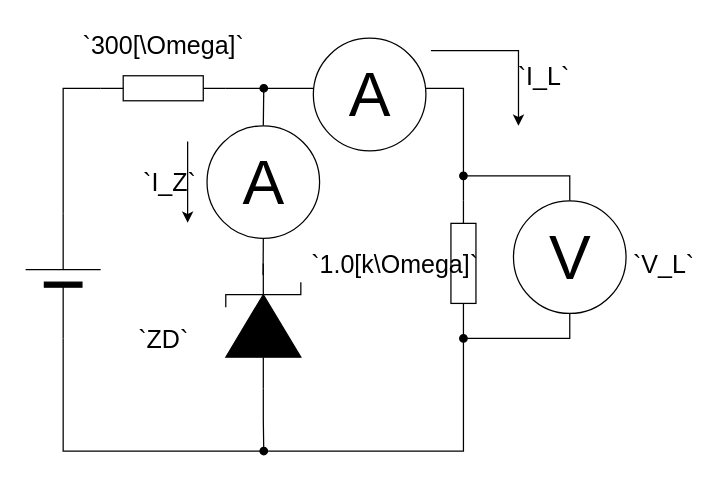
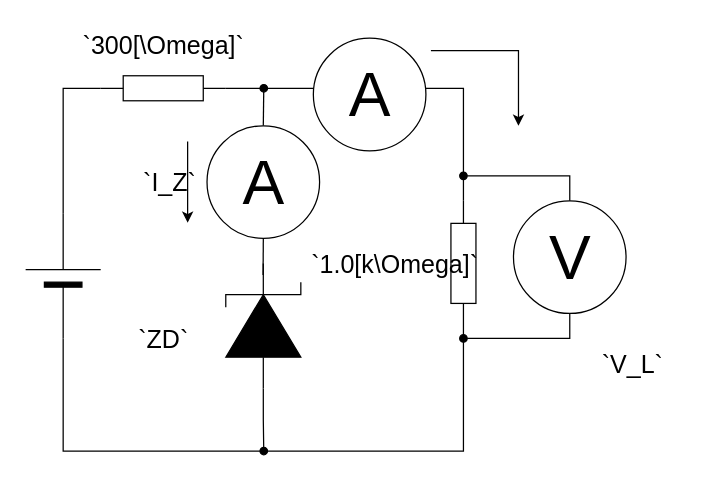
node "`I_L`": removed
node "`V_L`": moved (663, 263) -> (632, 363)
